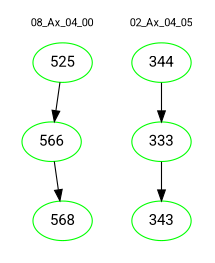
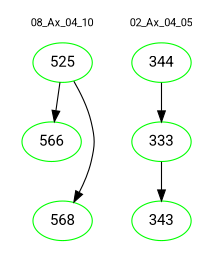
cluster "08_Ax_04_00": label "08_Ax_04_00" -> "08_Ax_04_10"
edge "566" -> "568": now "525" -> "568"
